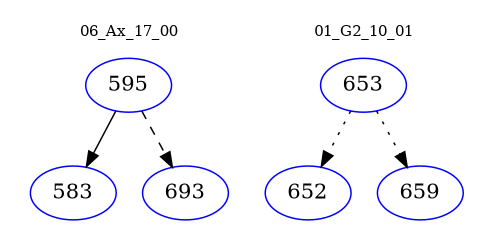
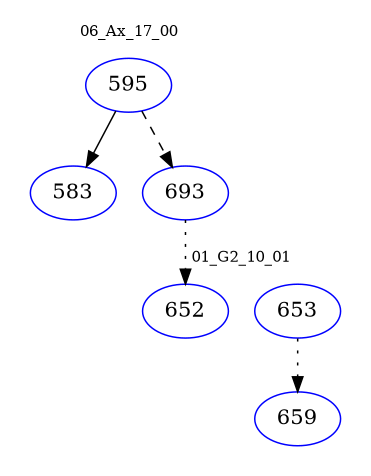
edge "653" -> "652": now "693" -> "652"
